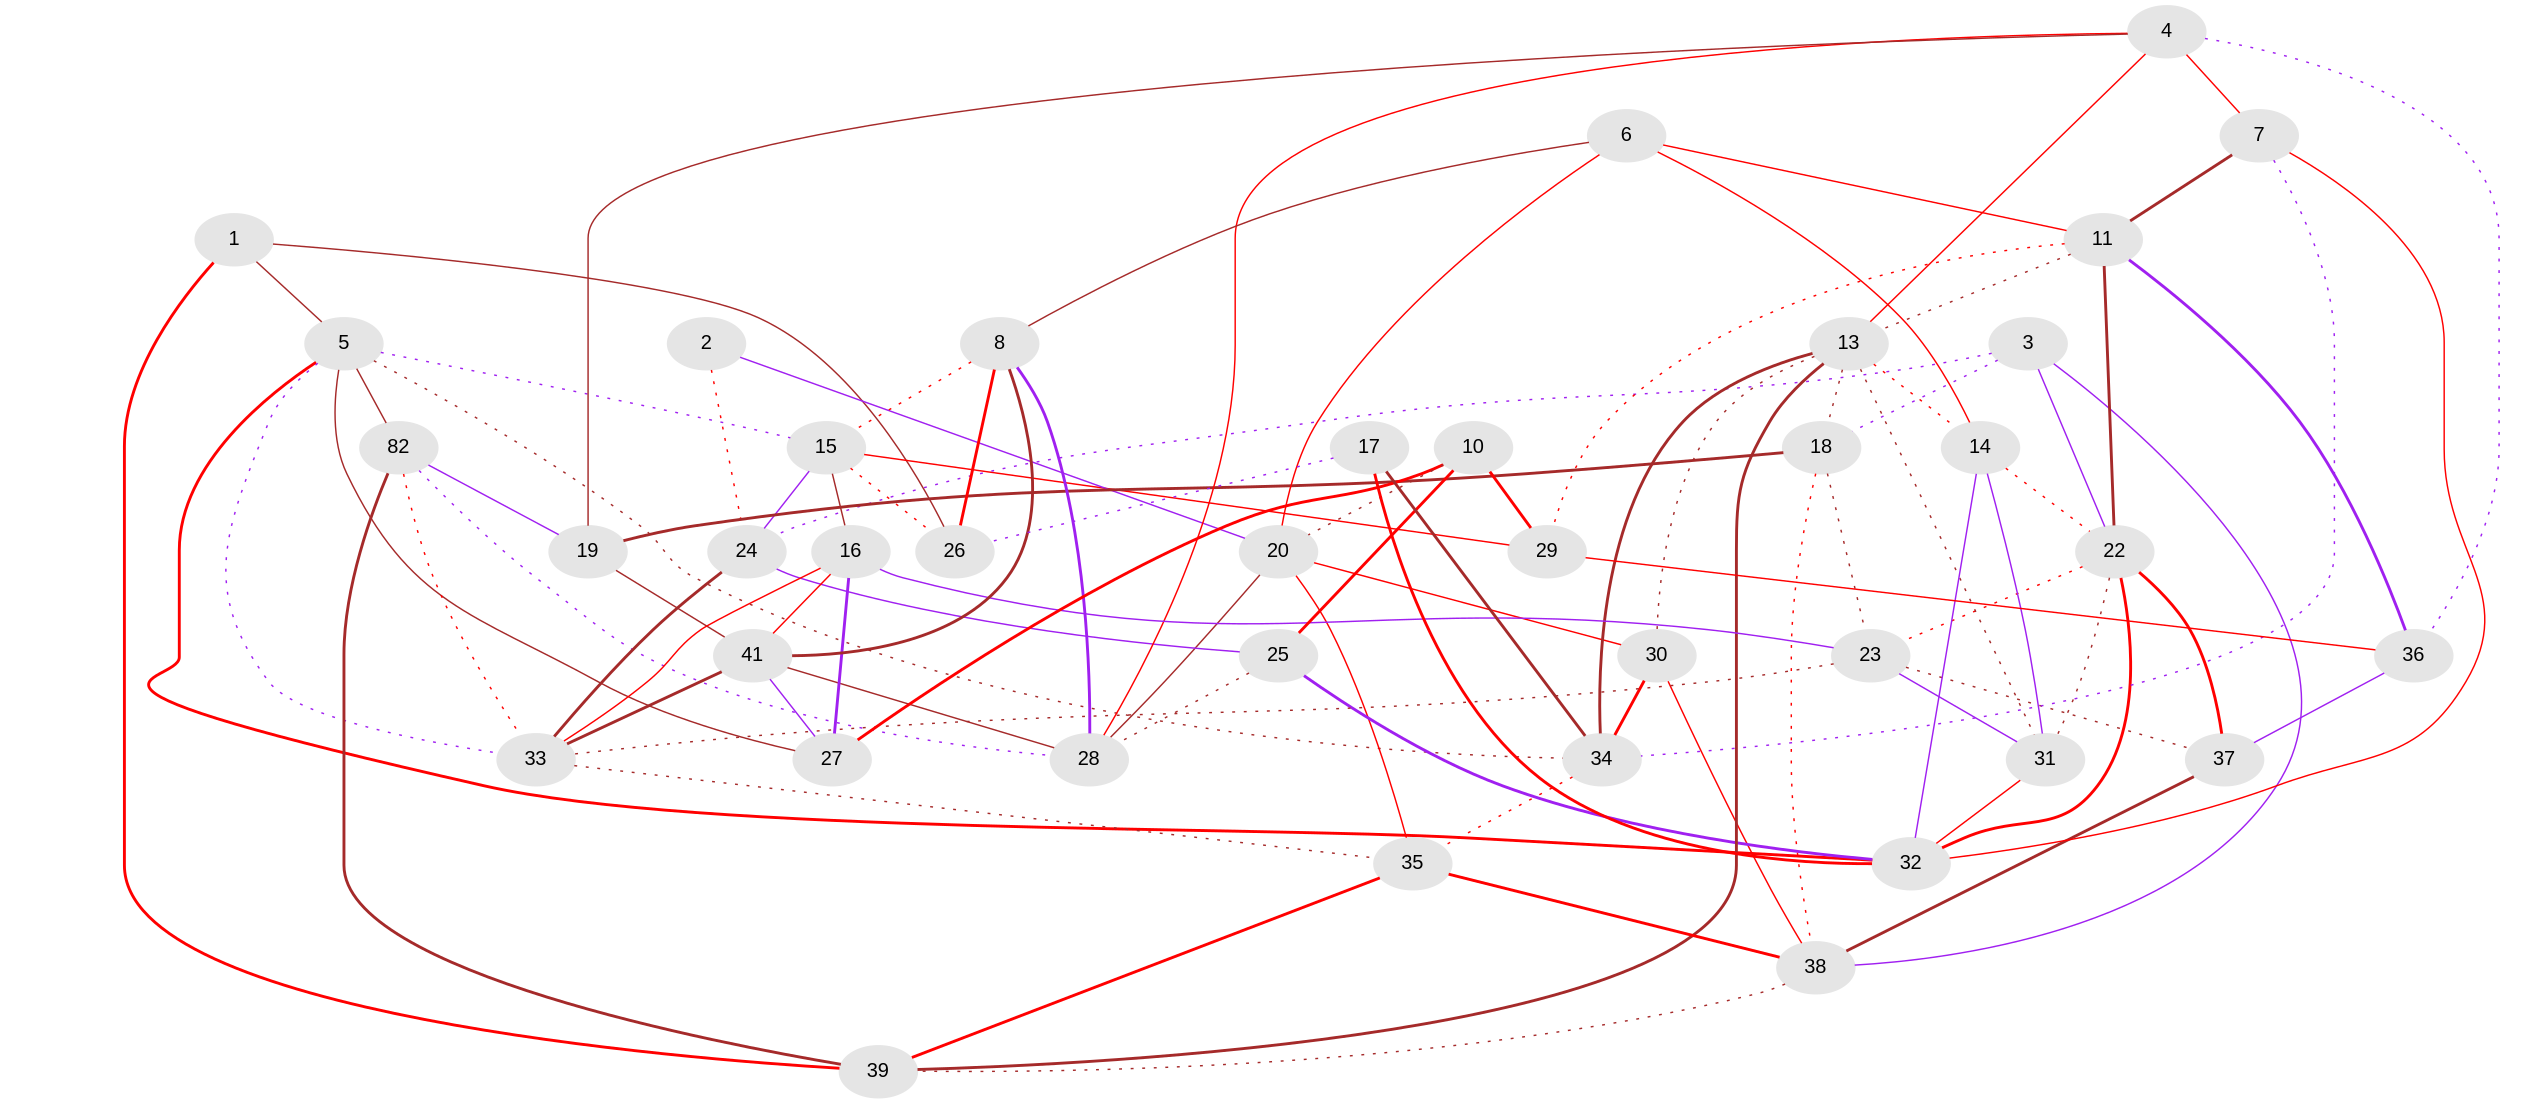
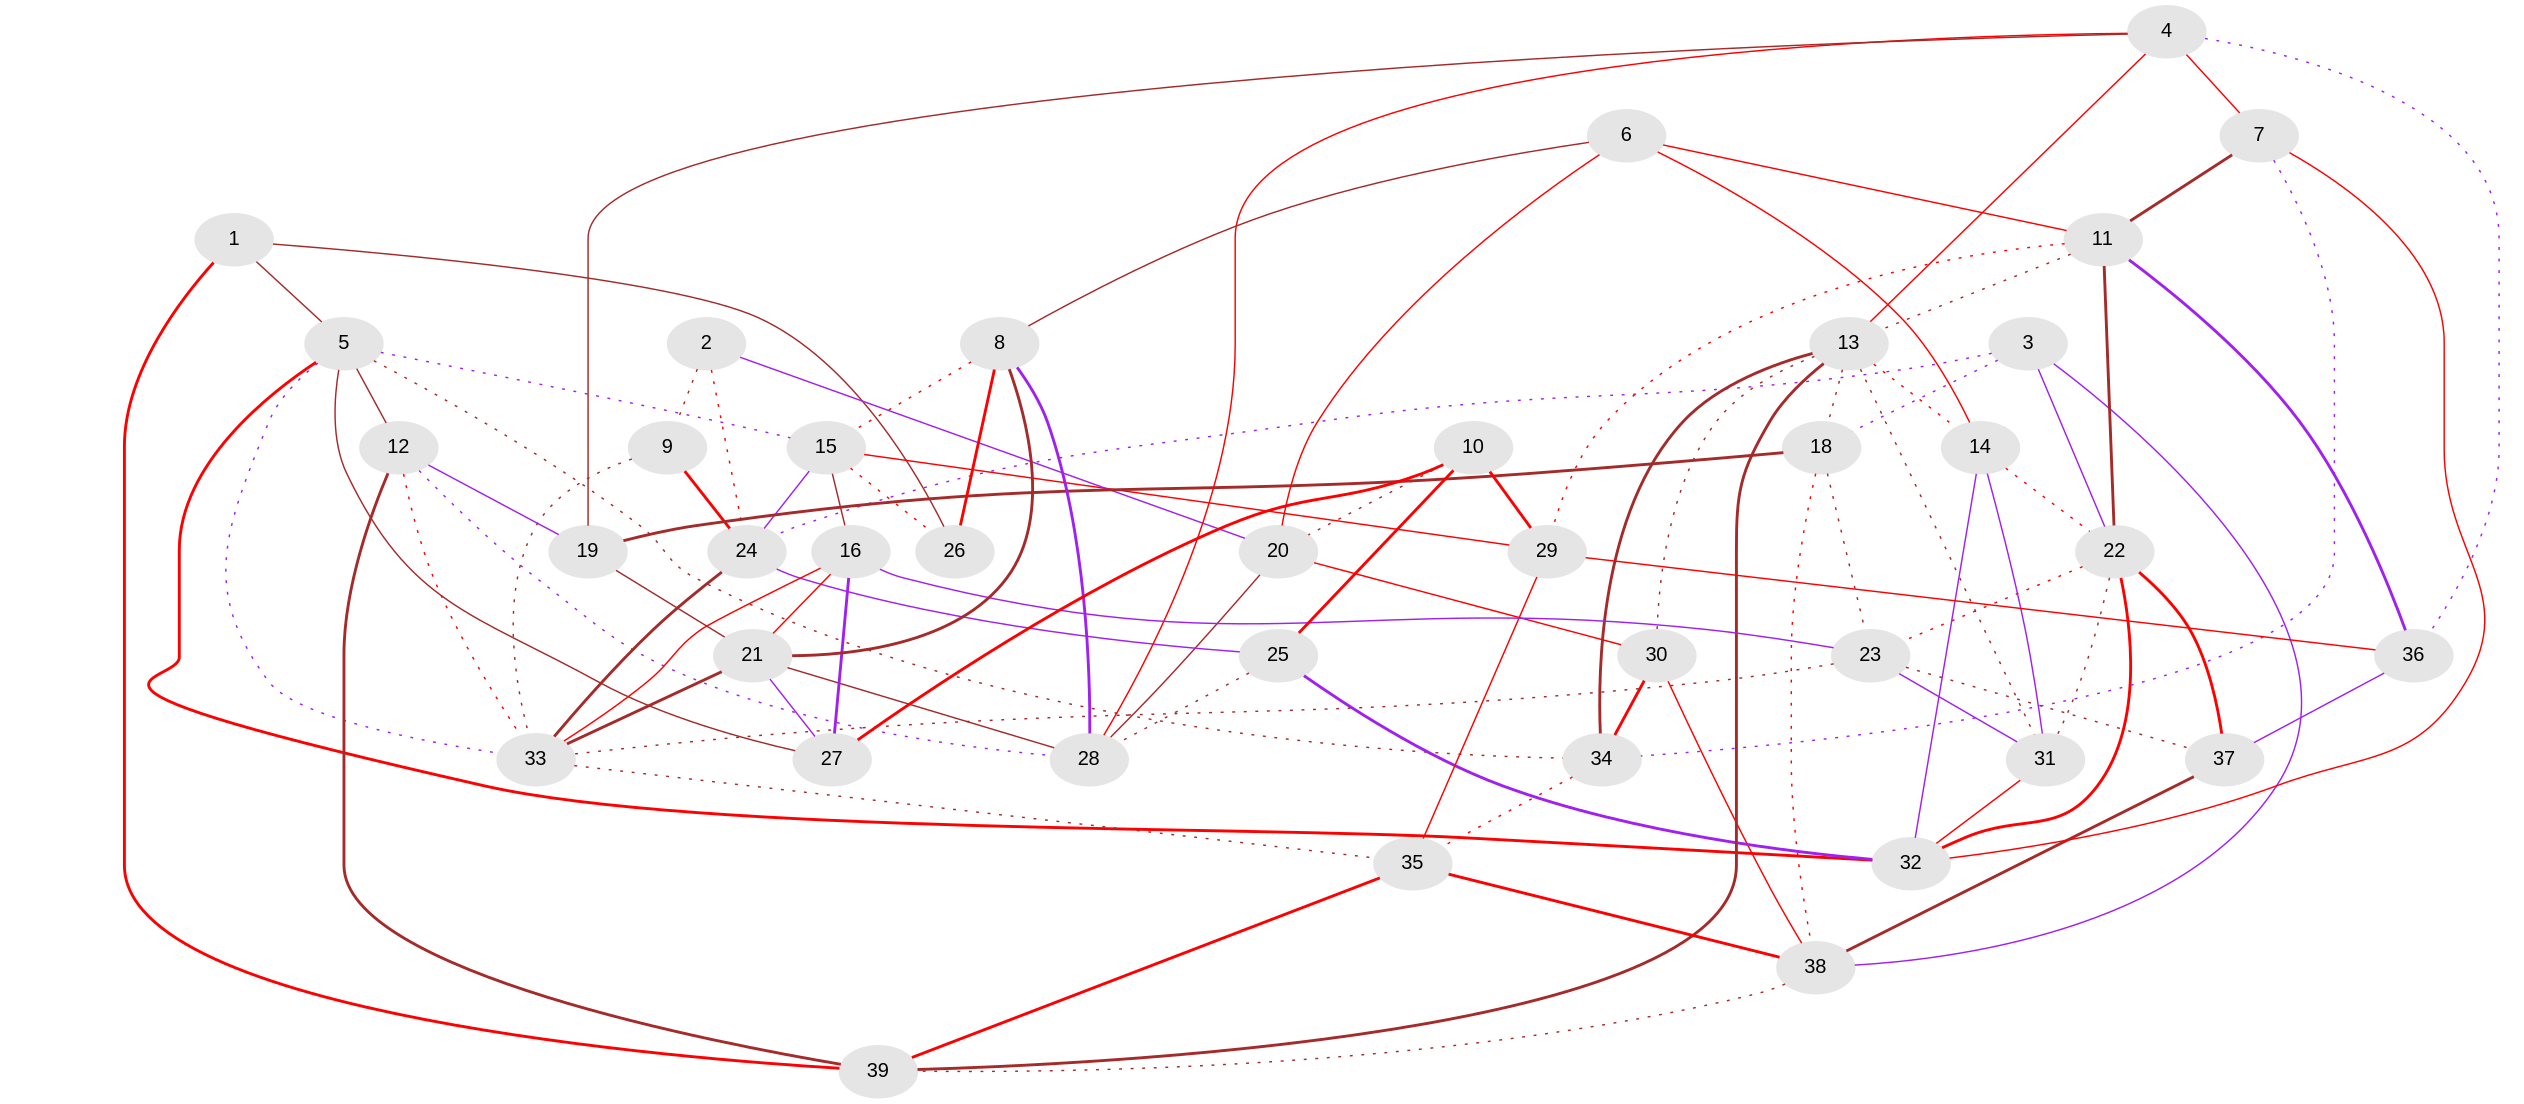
node "82": label "82" -> "12"
node "9": added
node "17": removed
node "41": label "41" -> "21"
edge "20" -- "35": now "29" -- "35"
